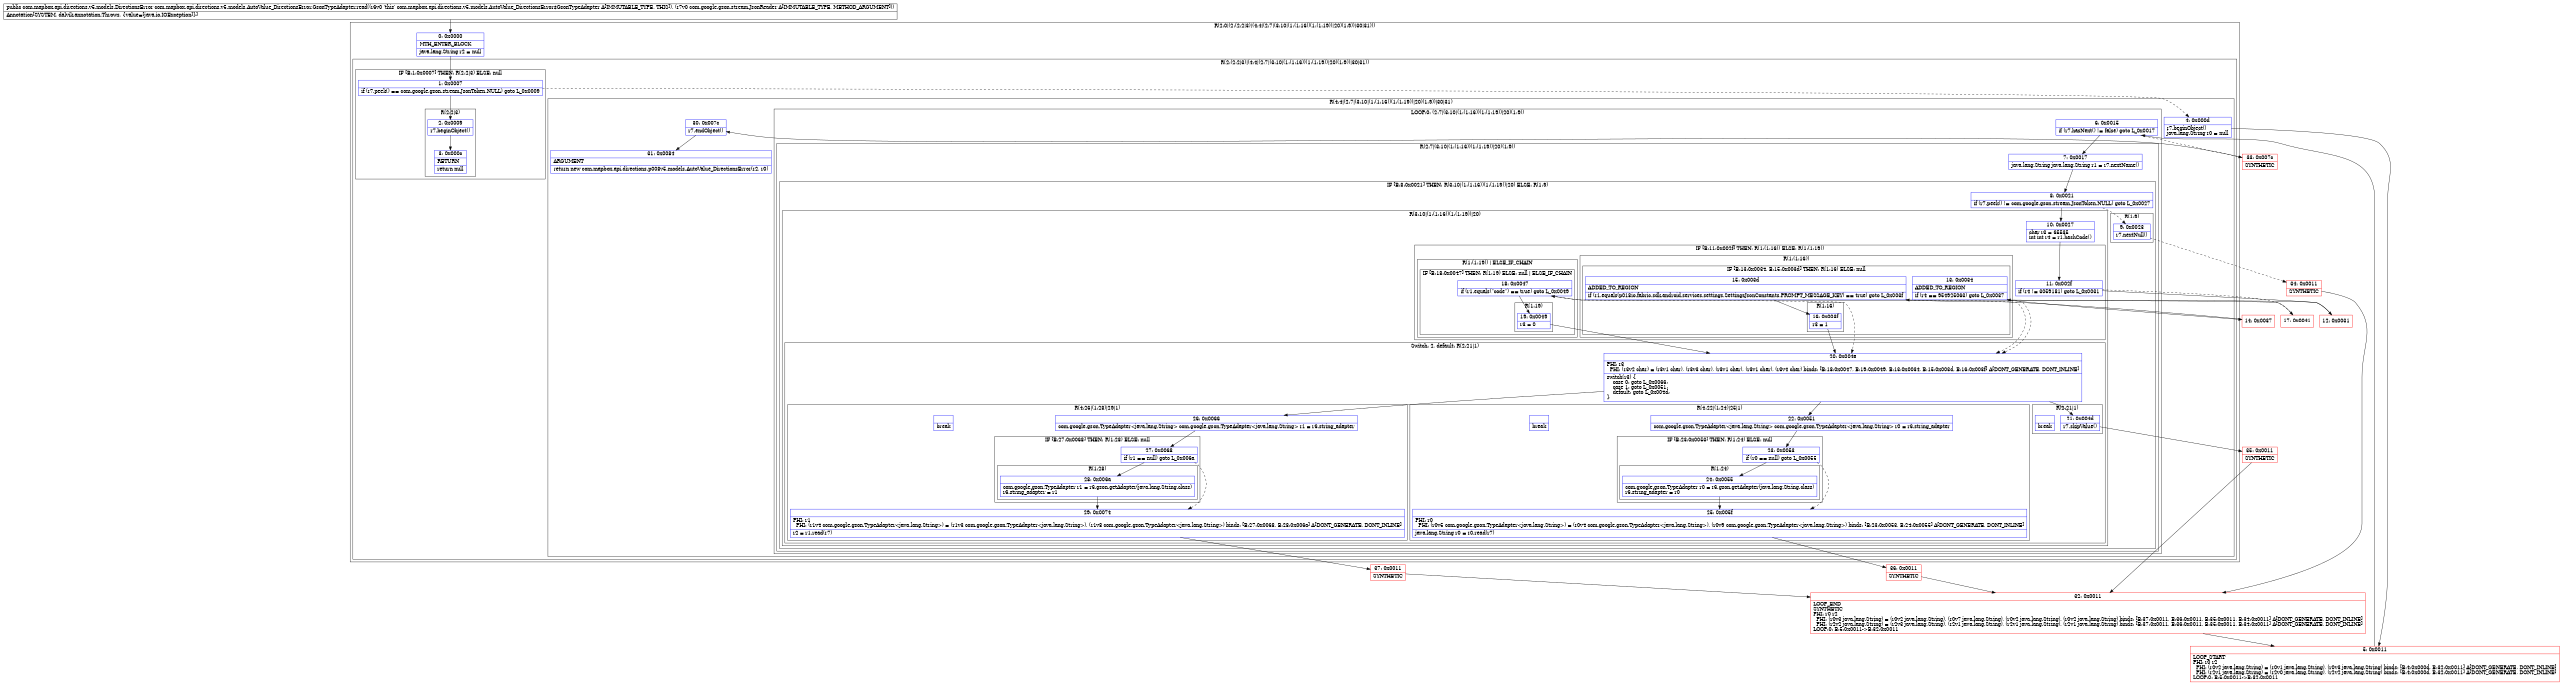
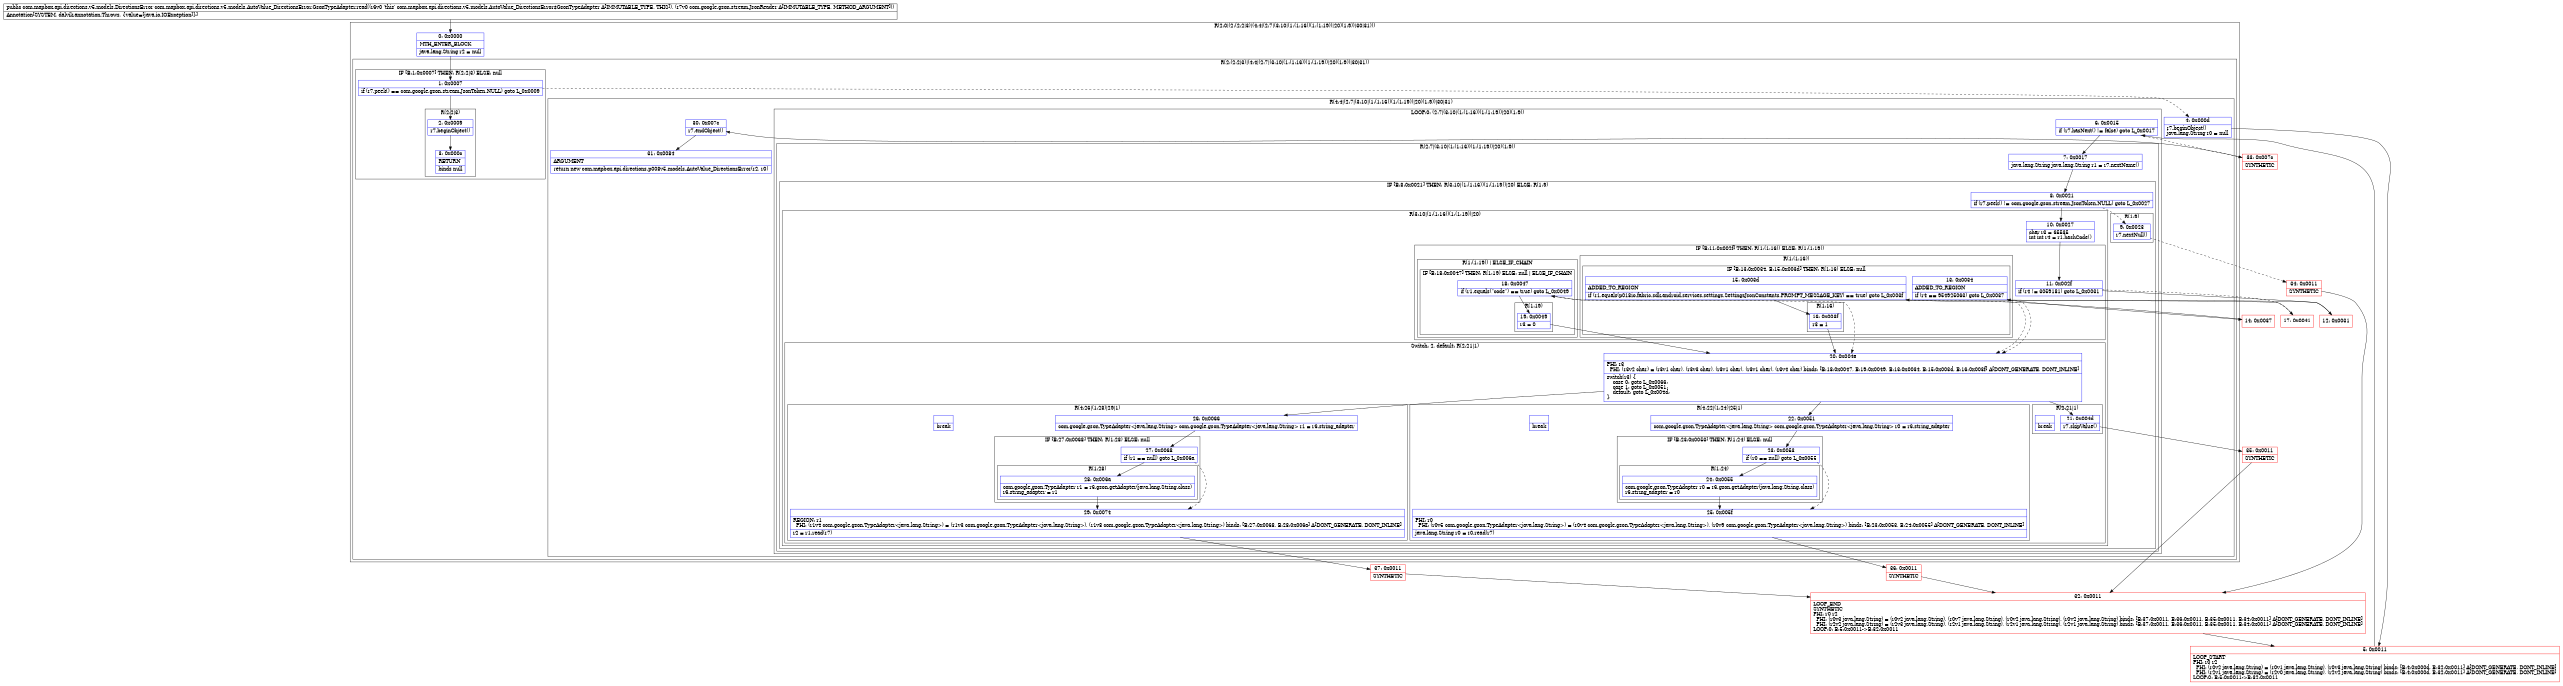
node "3: 0x000c": text "return null" -> "binds null"
node "29: 0x0074": text "PHI: r1" -> "REGION: r1"
